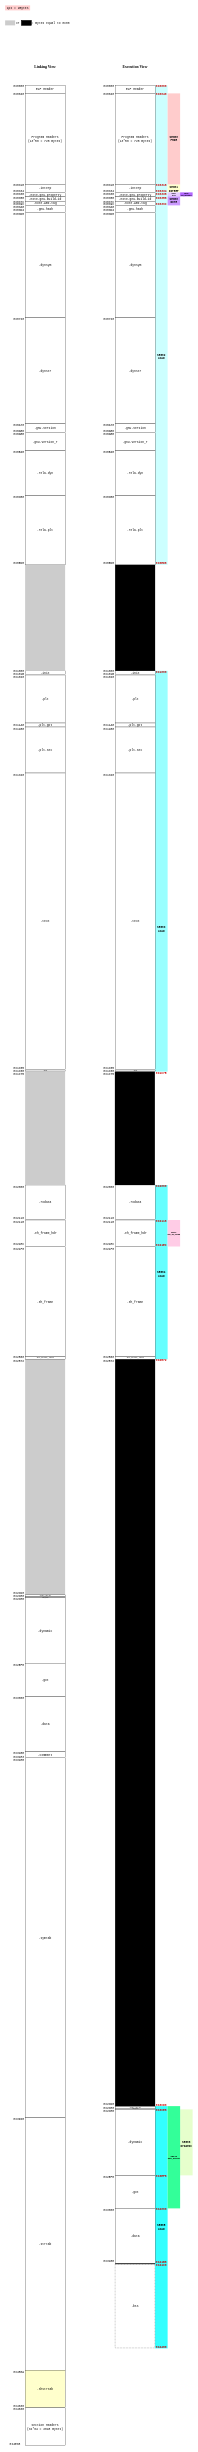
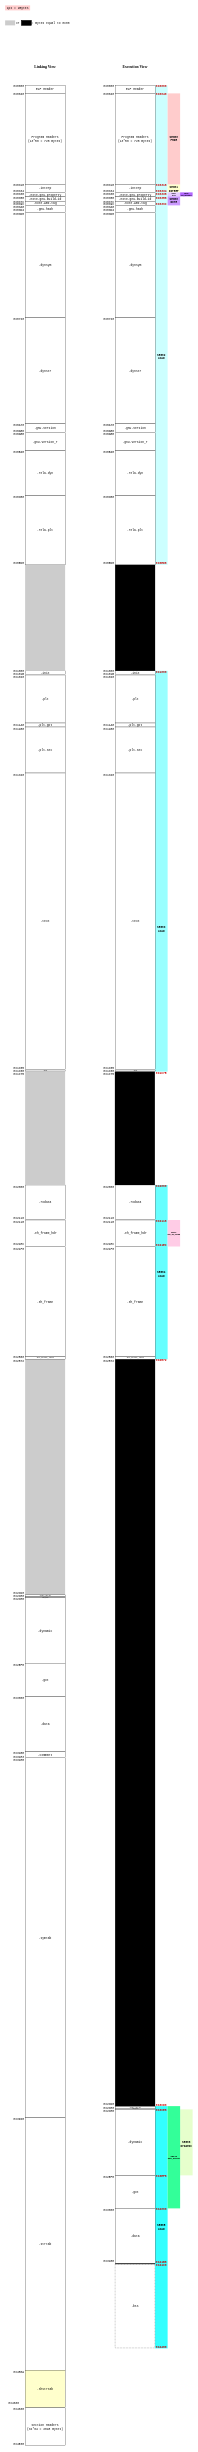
node "0x4636": moved (19, 2406) -> (14, 2403)
node "0x4E38": moved (15, 2444) -> (19, 2444)
